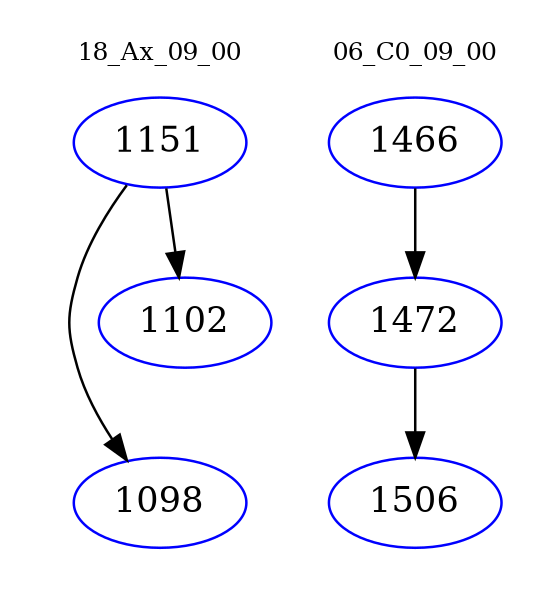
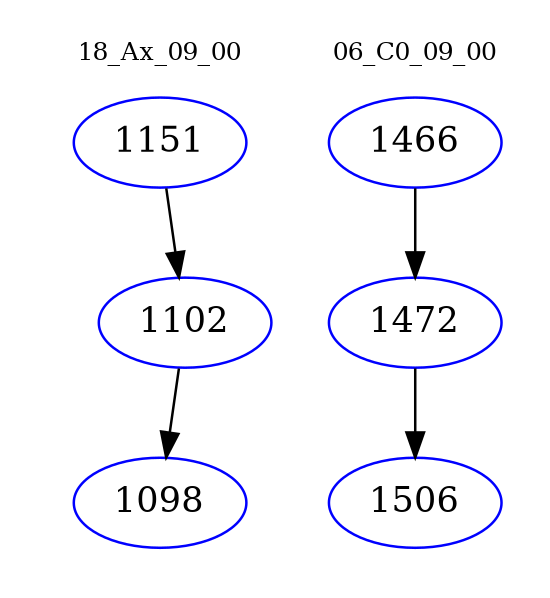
edge "1151" -> "1098": now "1102" -> "1098"
